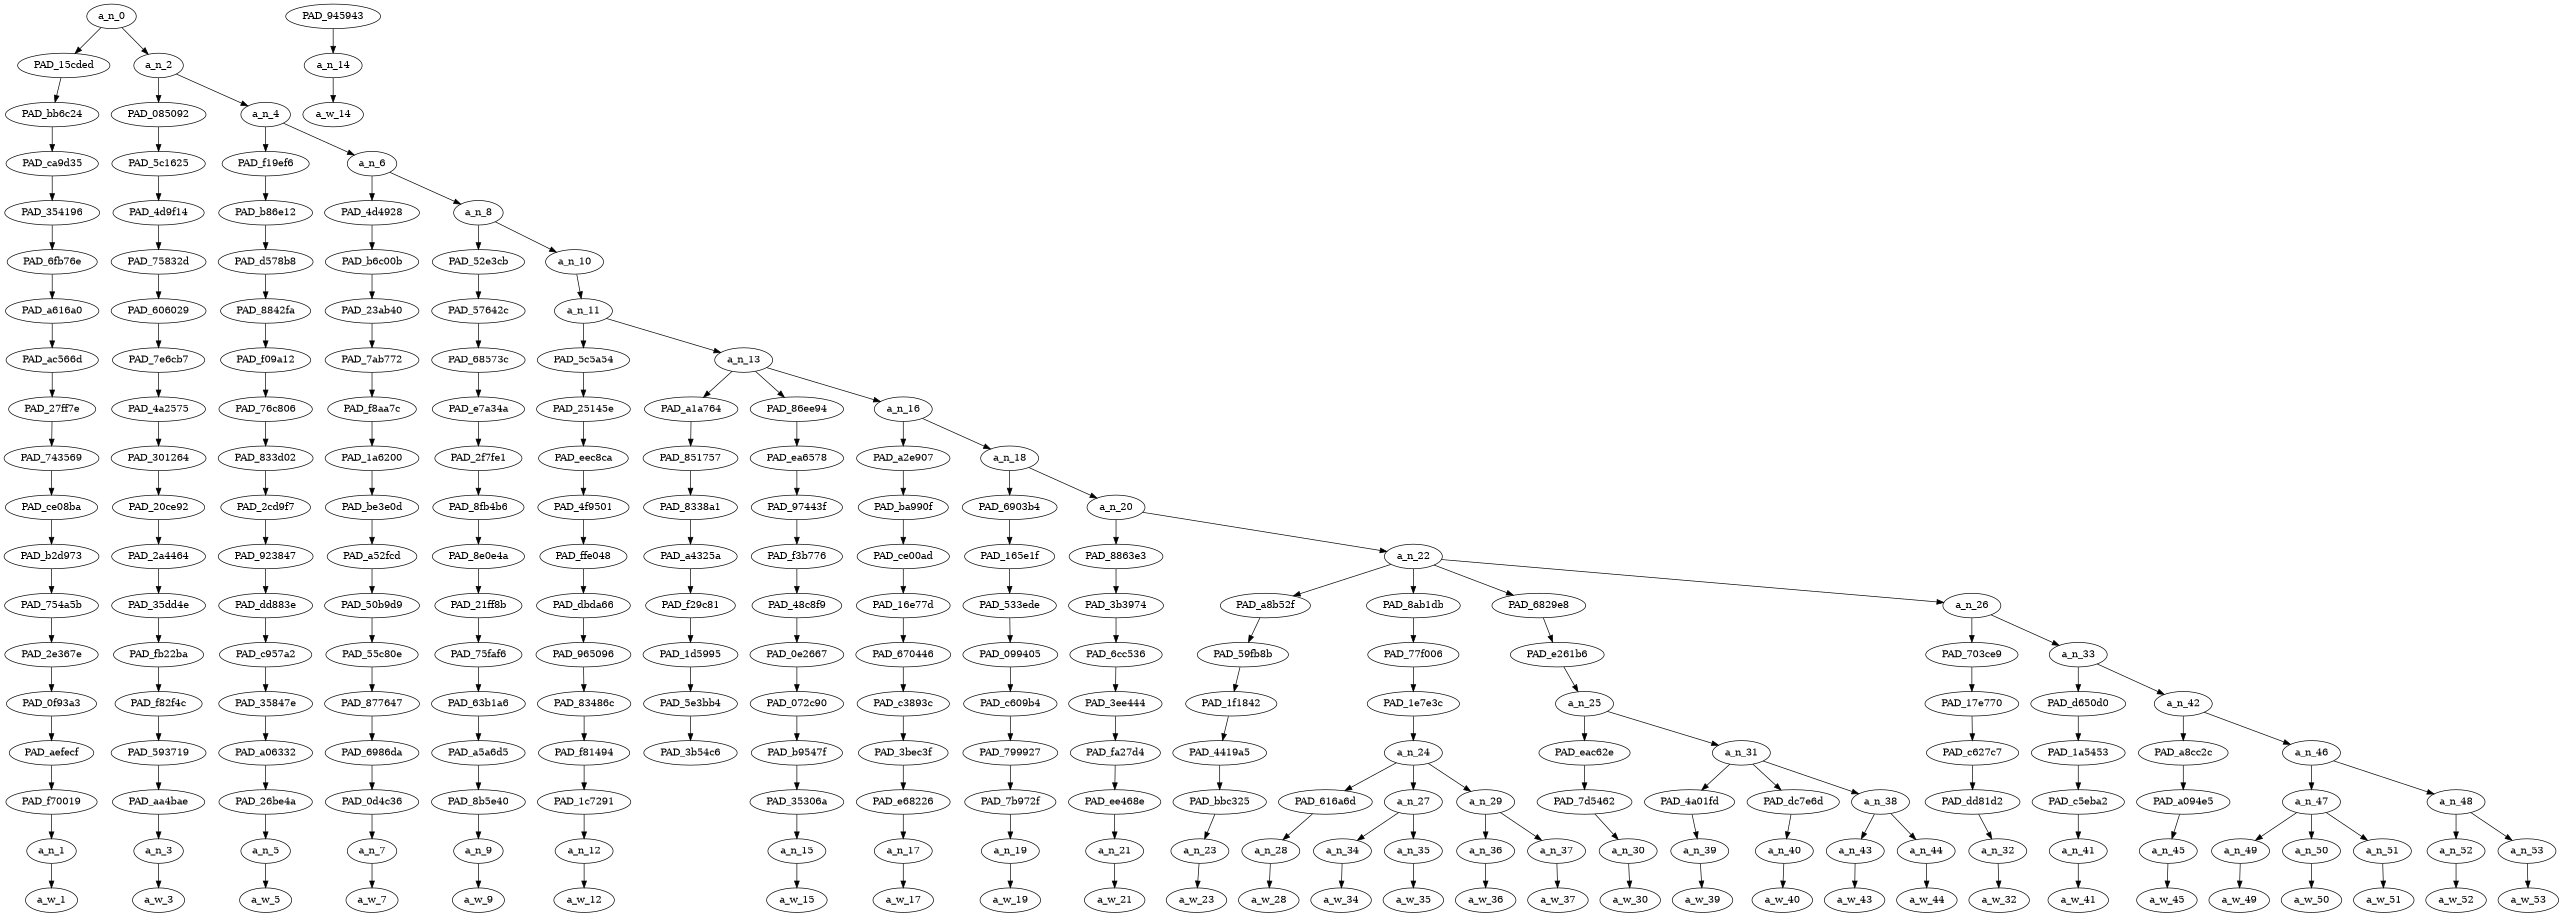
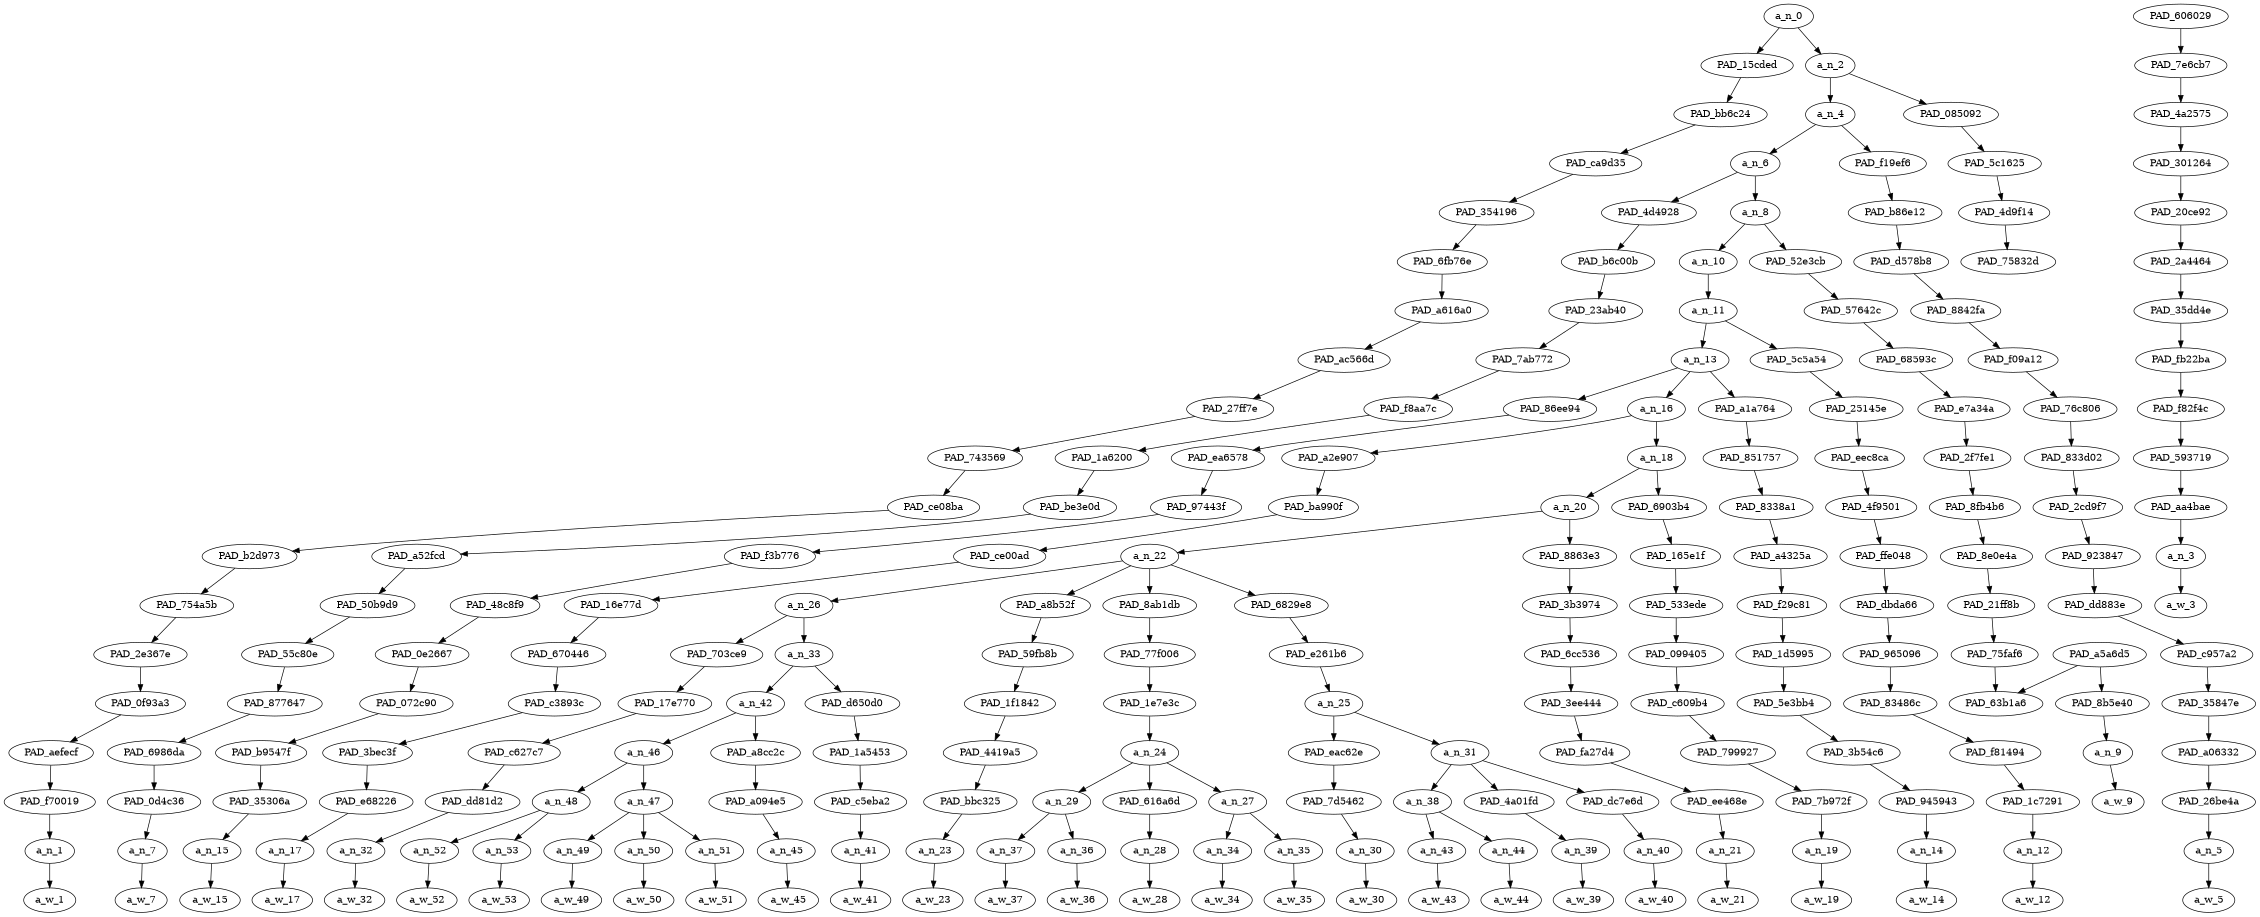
edge "PAD_75832d" -> "PAD_606029": removed
node "PAD_68573c": label "PAD_68573c" -> "PAD_68593c"
edge "PAD_63b1a6" -> "PAD_a5a6d5": reversed
edge "PAD_3b54c6" -> "PAD_945943": added
